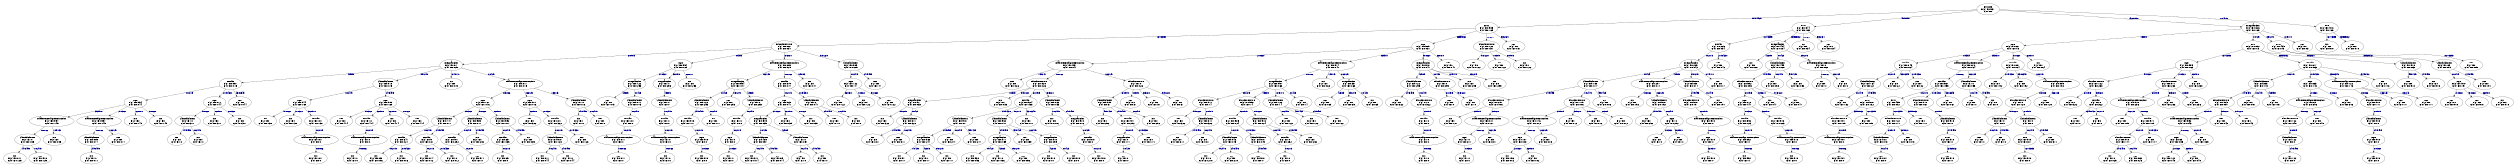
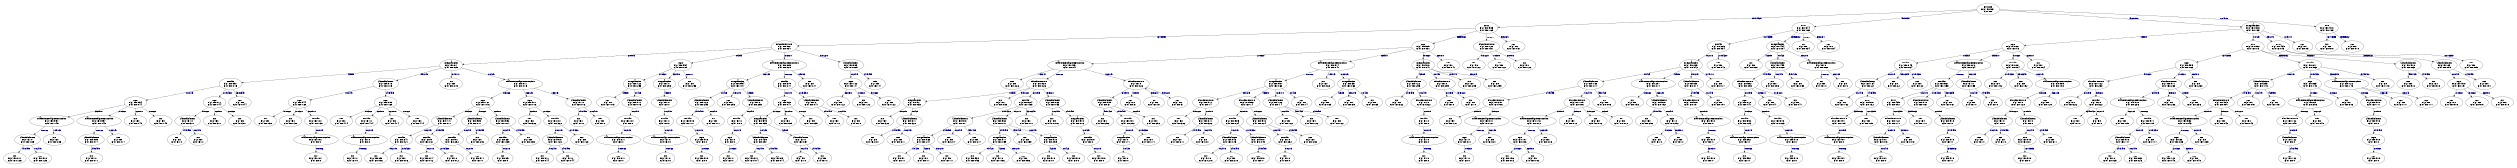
edge "BloodPressure B(p) =1.0 G(A) =0.026" -> "No B(p) =0 G(A) =0.31": reversed
node "BloodPressure B(p) =0.918 G(A) =0.144": label "BloodPressure B(p) =0.918 G(A) =0.144" -> "SkinThickness B(p) =0.918 G(A) =0.144"
